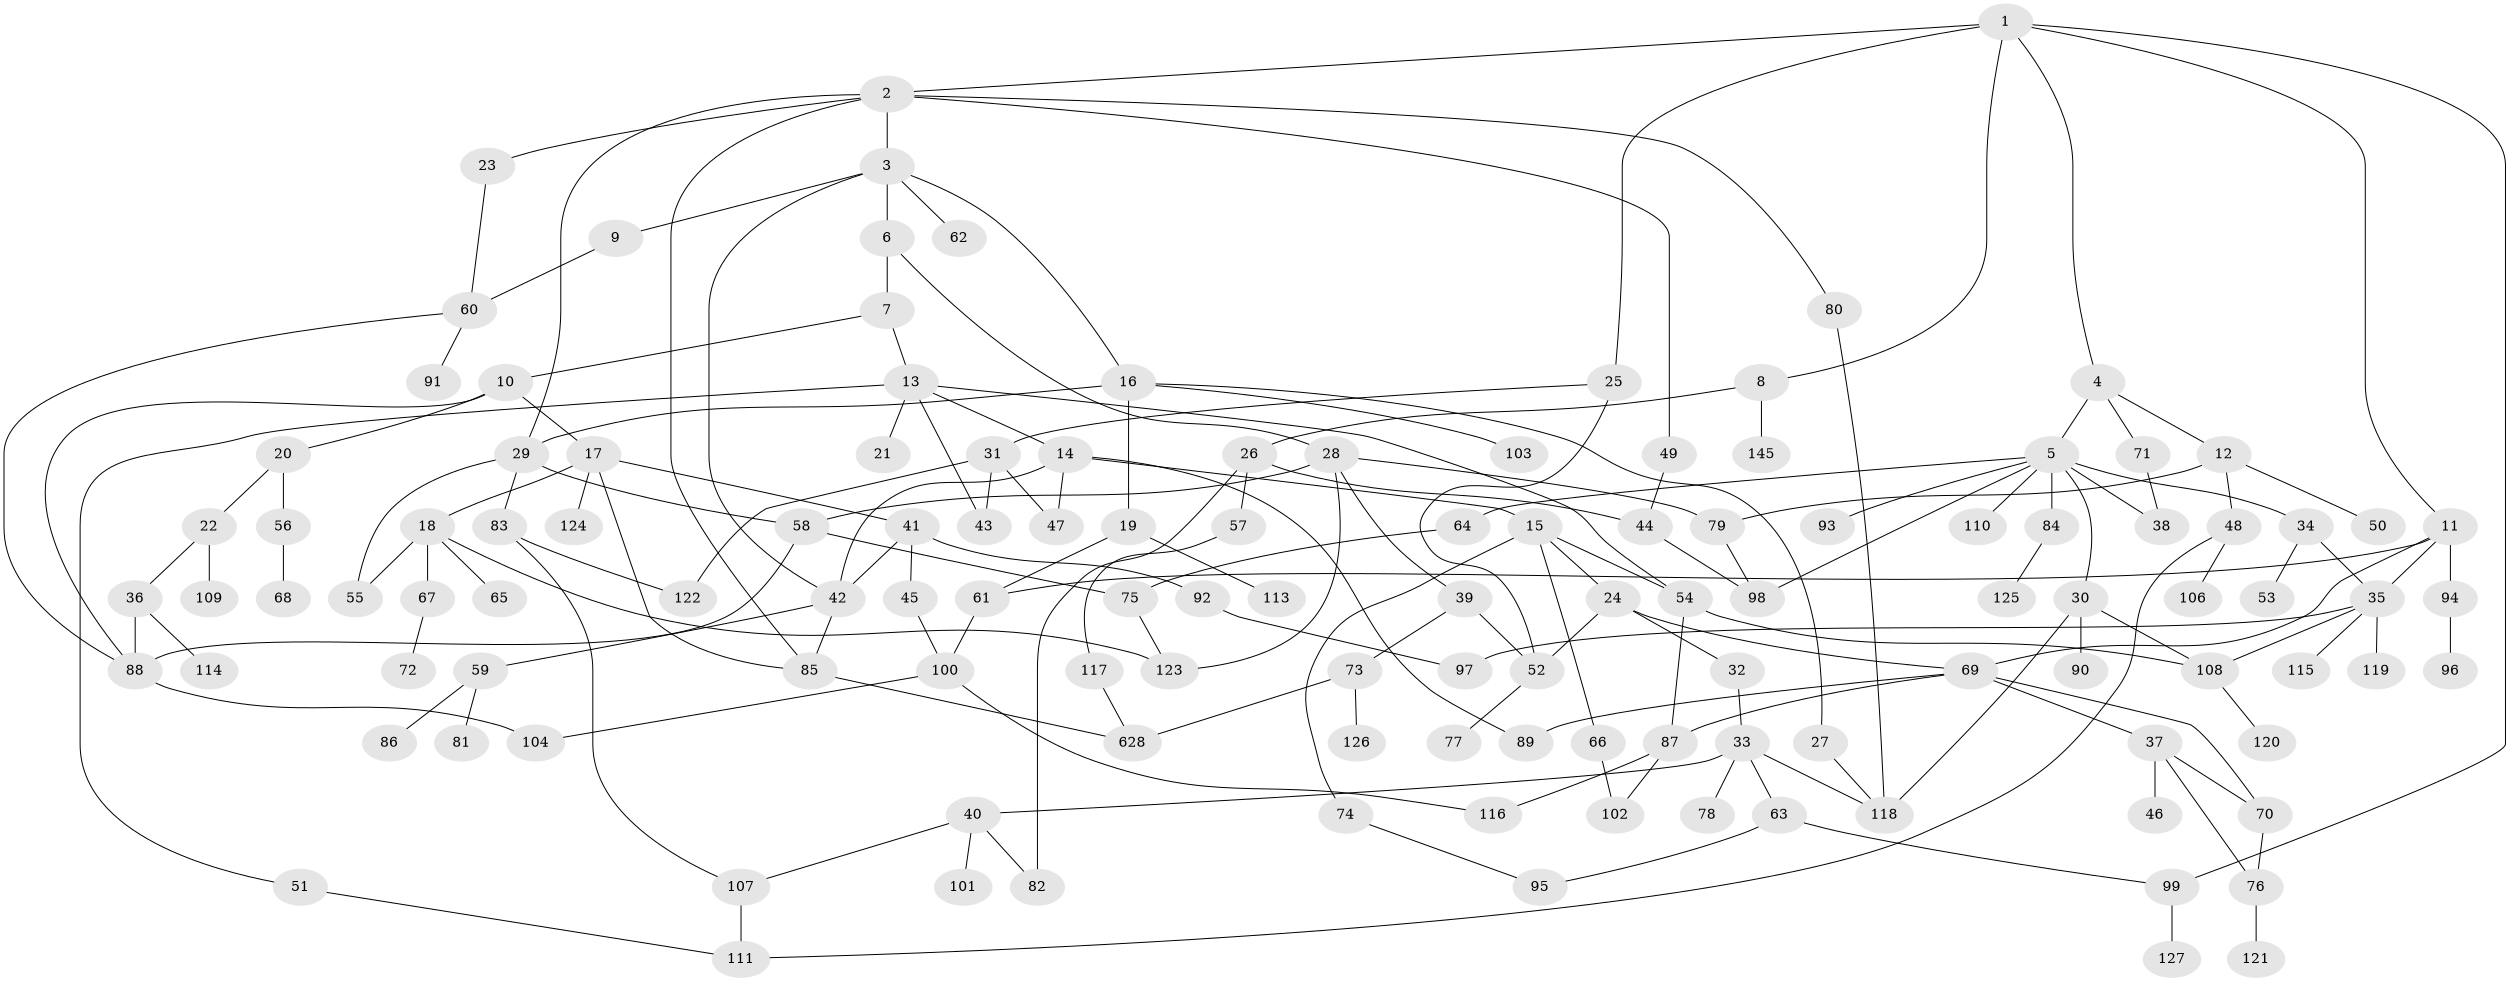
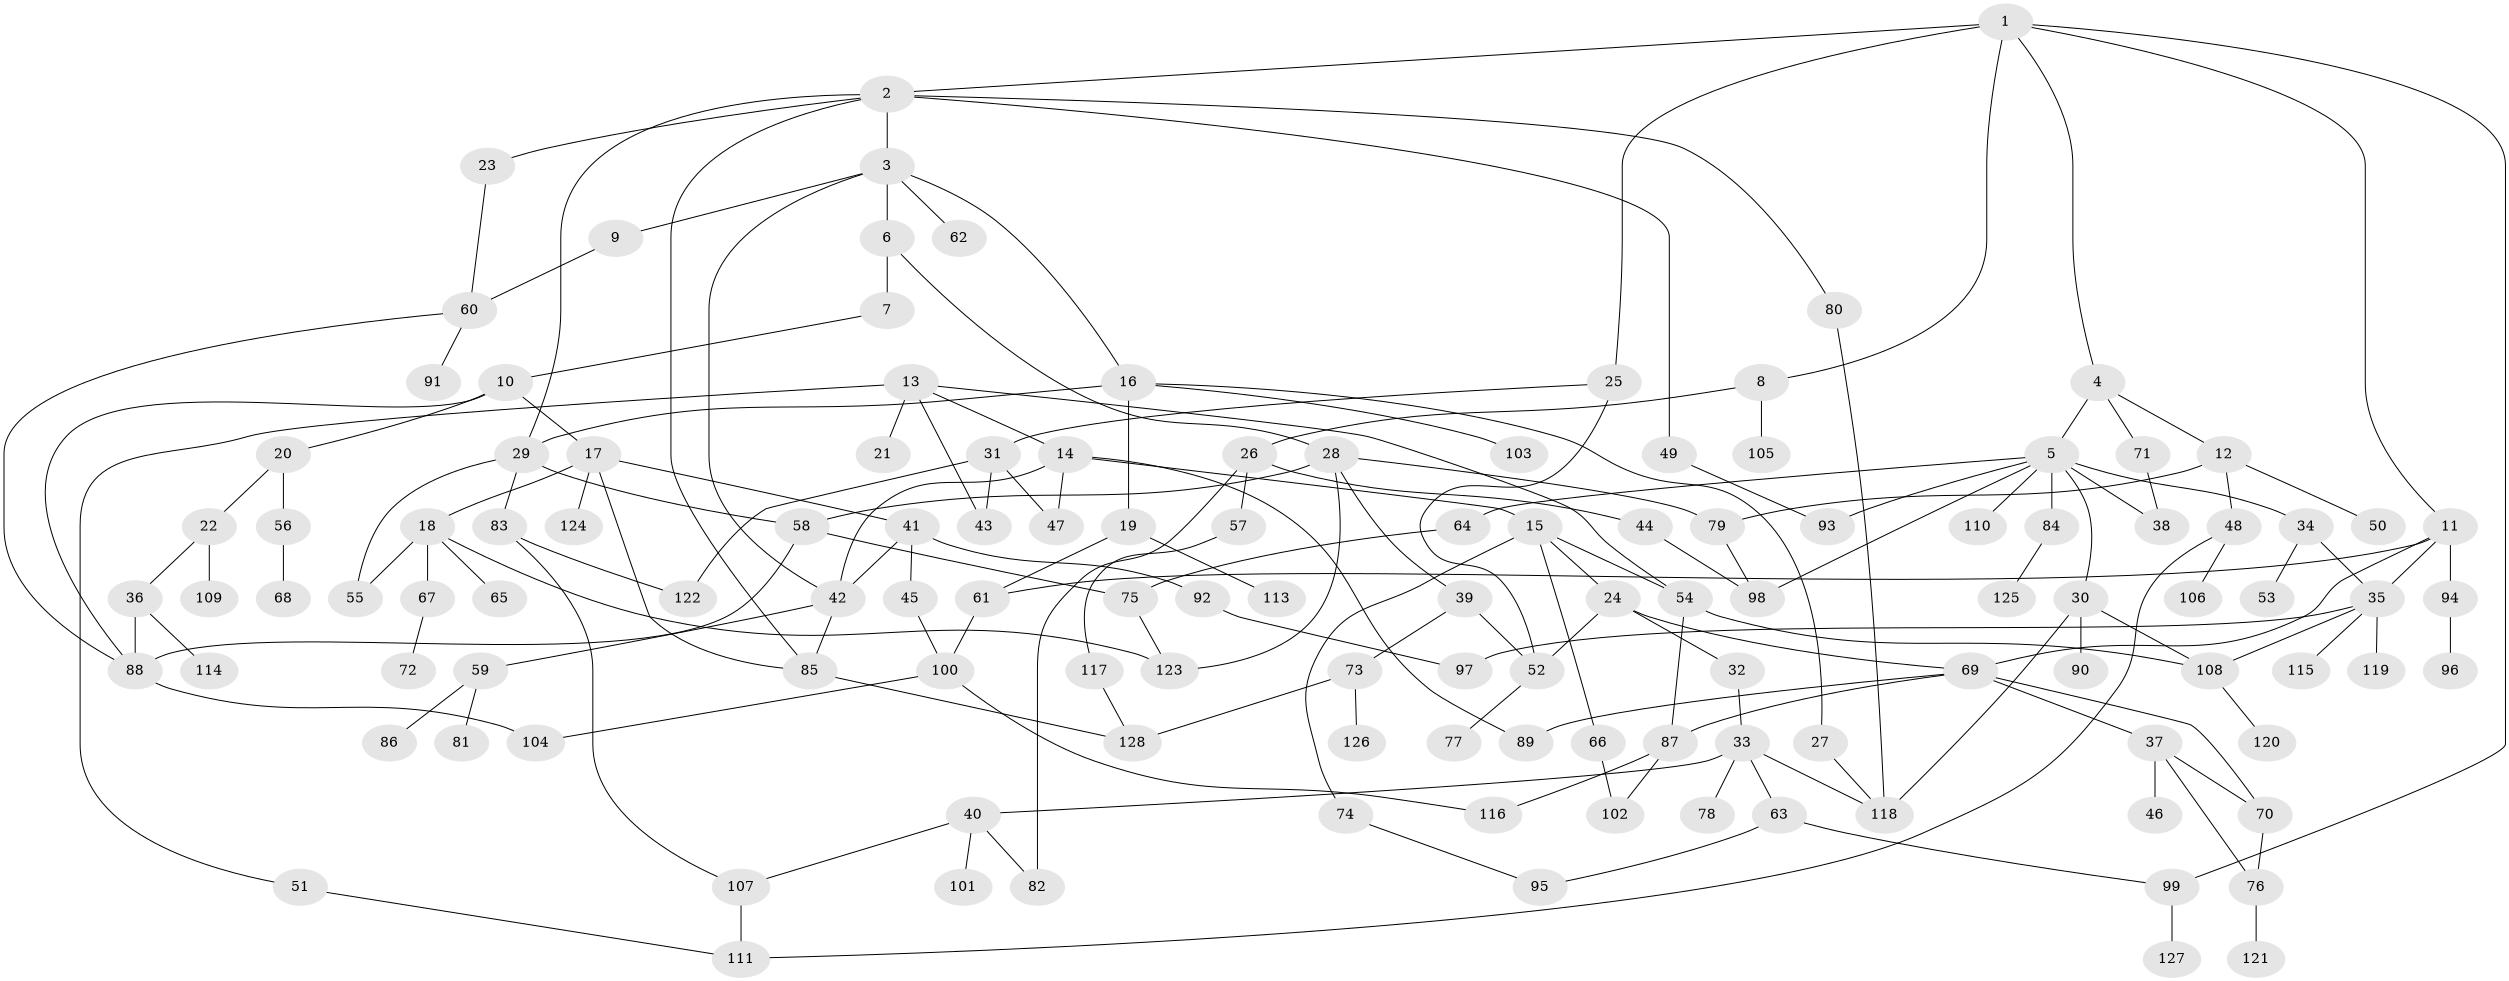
edge "7" -- "13": removed
node "145": label "145" -> "105"
edge "49" -- "44": now "49" -- "93"
node "628": label "628" -> "128"
